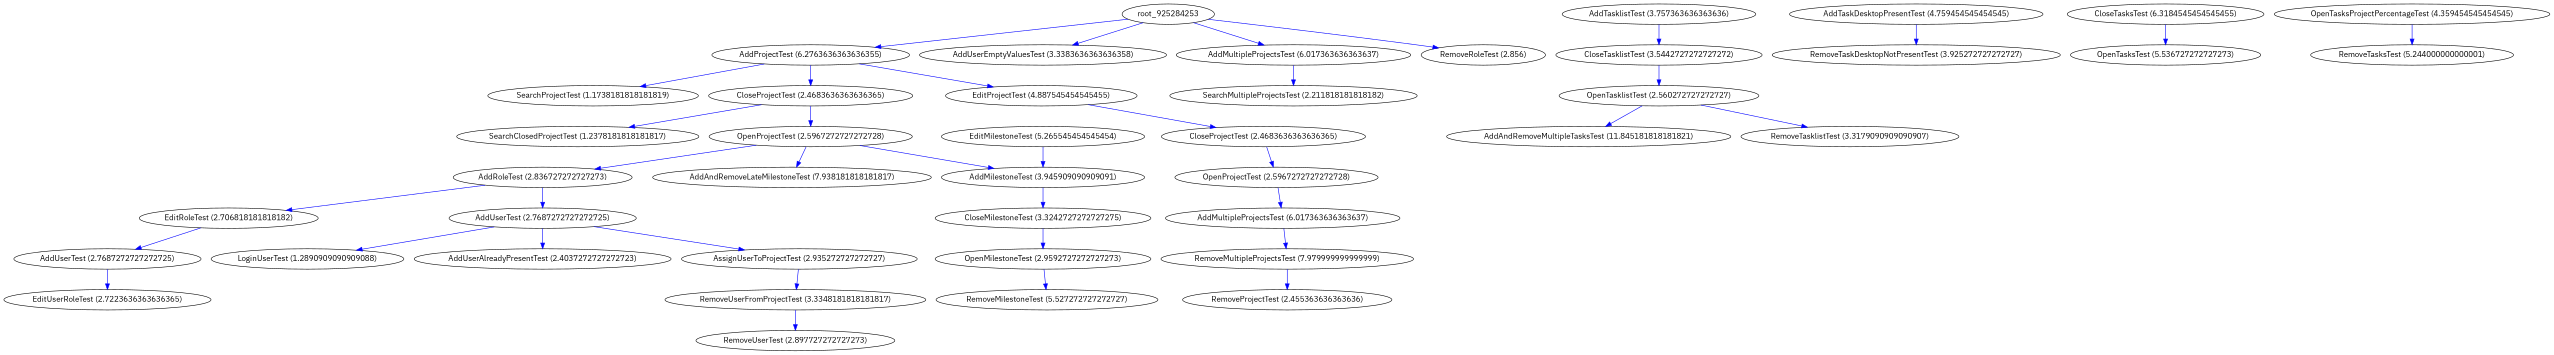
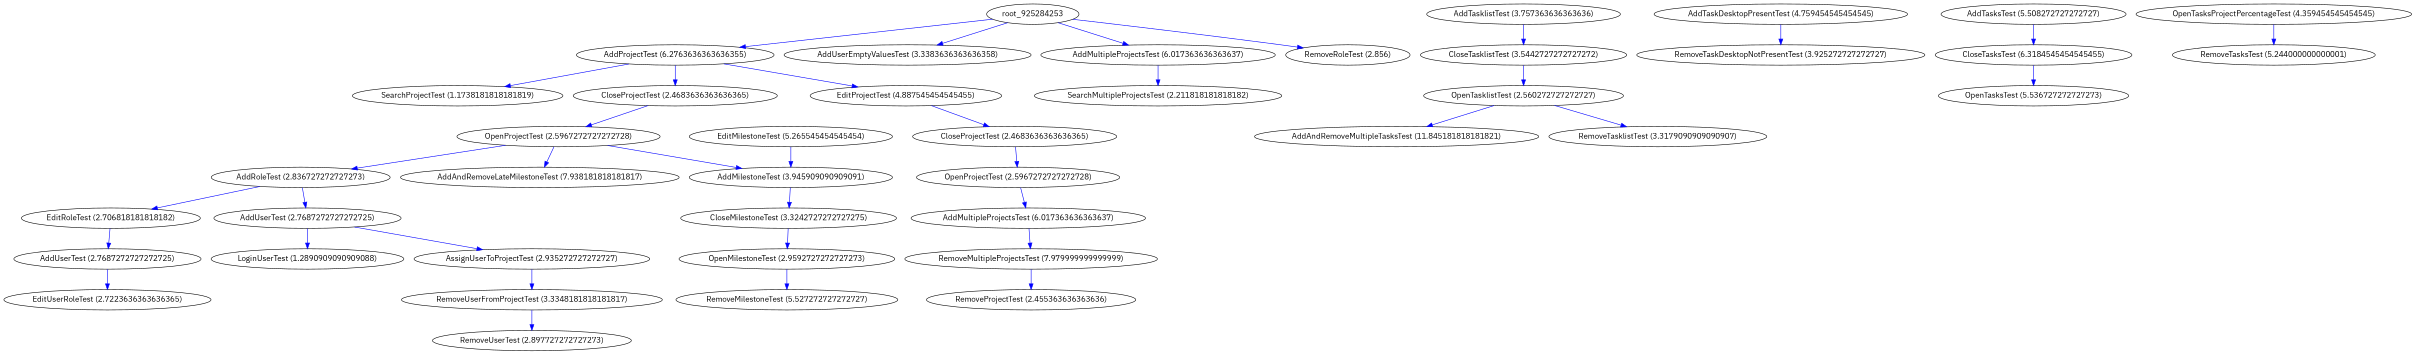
node "AddTasksTest (5.508272727272727)": added
node "SearchClosedProjectTest (1.2378181818181817)": removed
node "AddUserAlreadyPresentTest (2.4037272727272723)": removed
